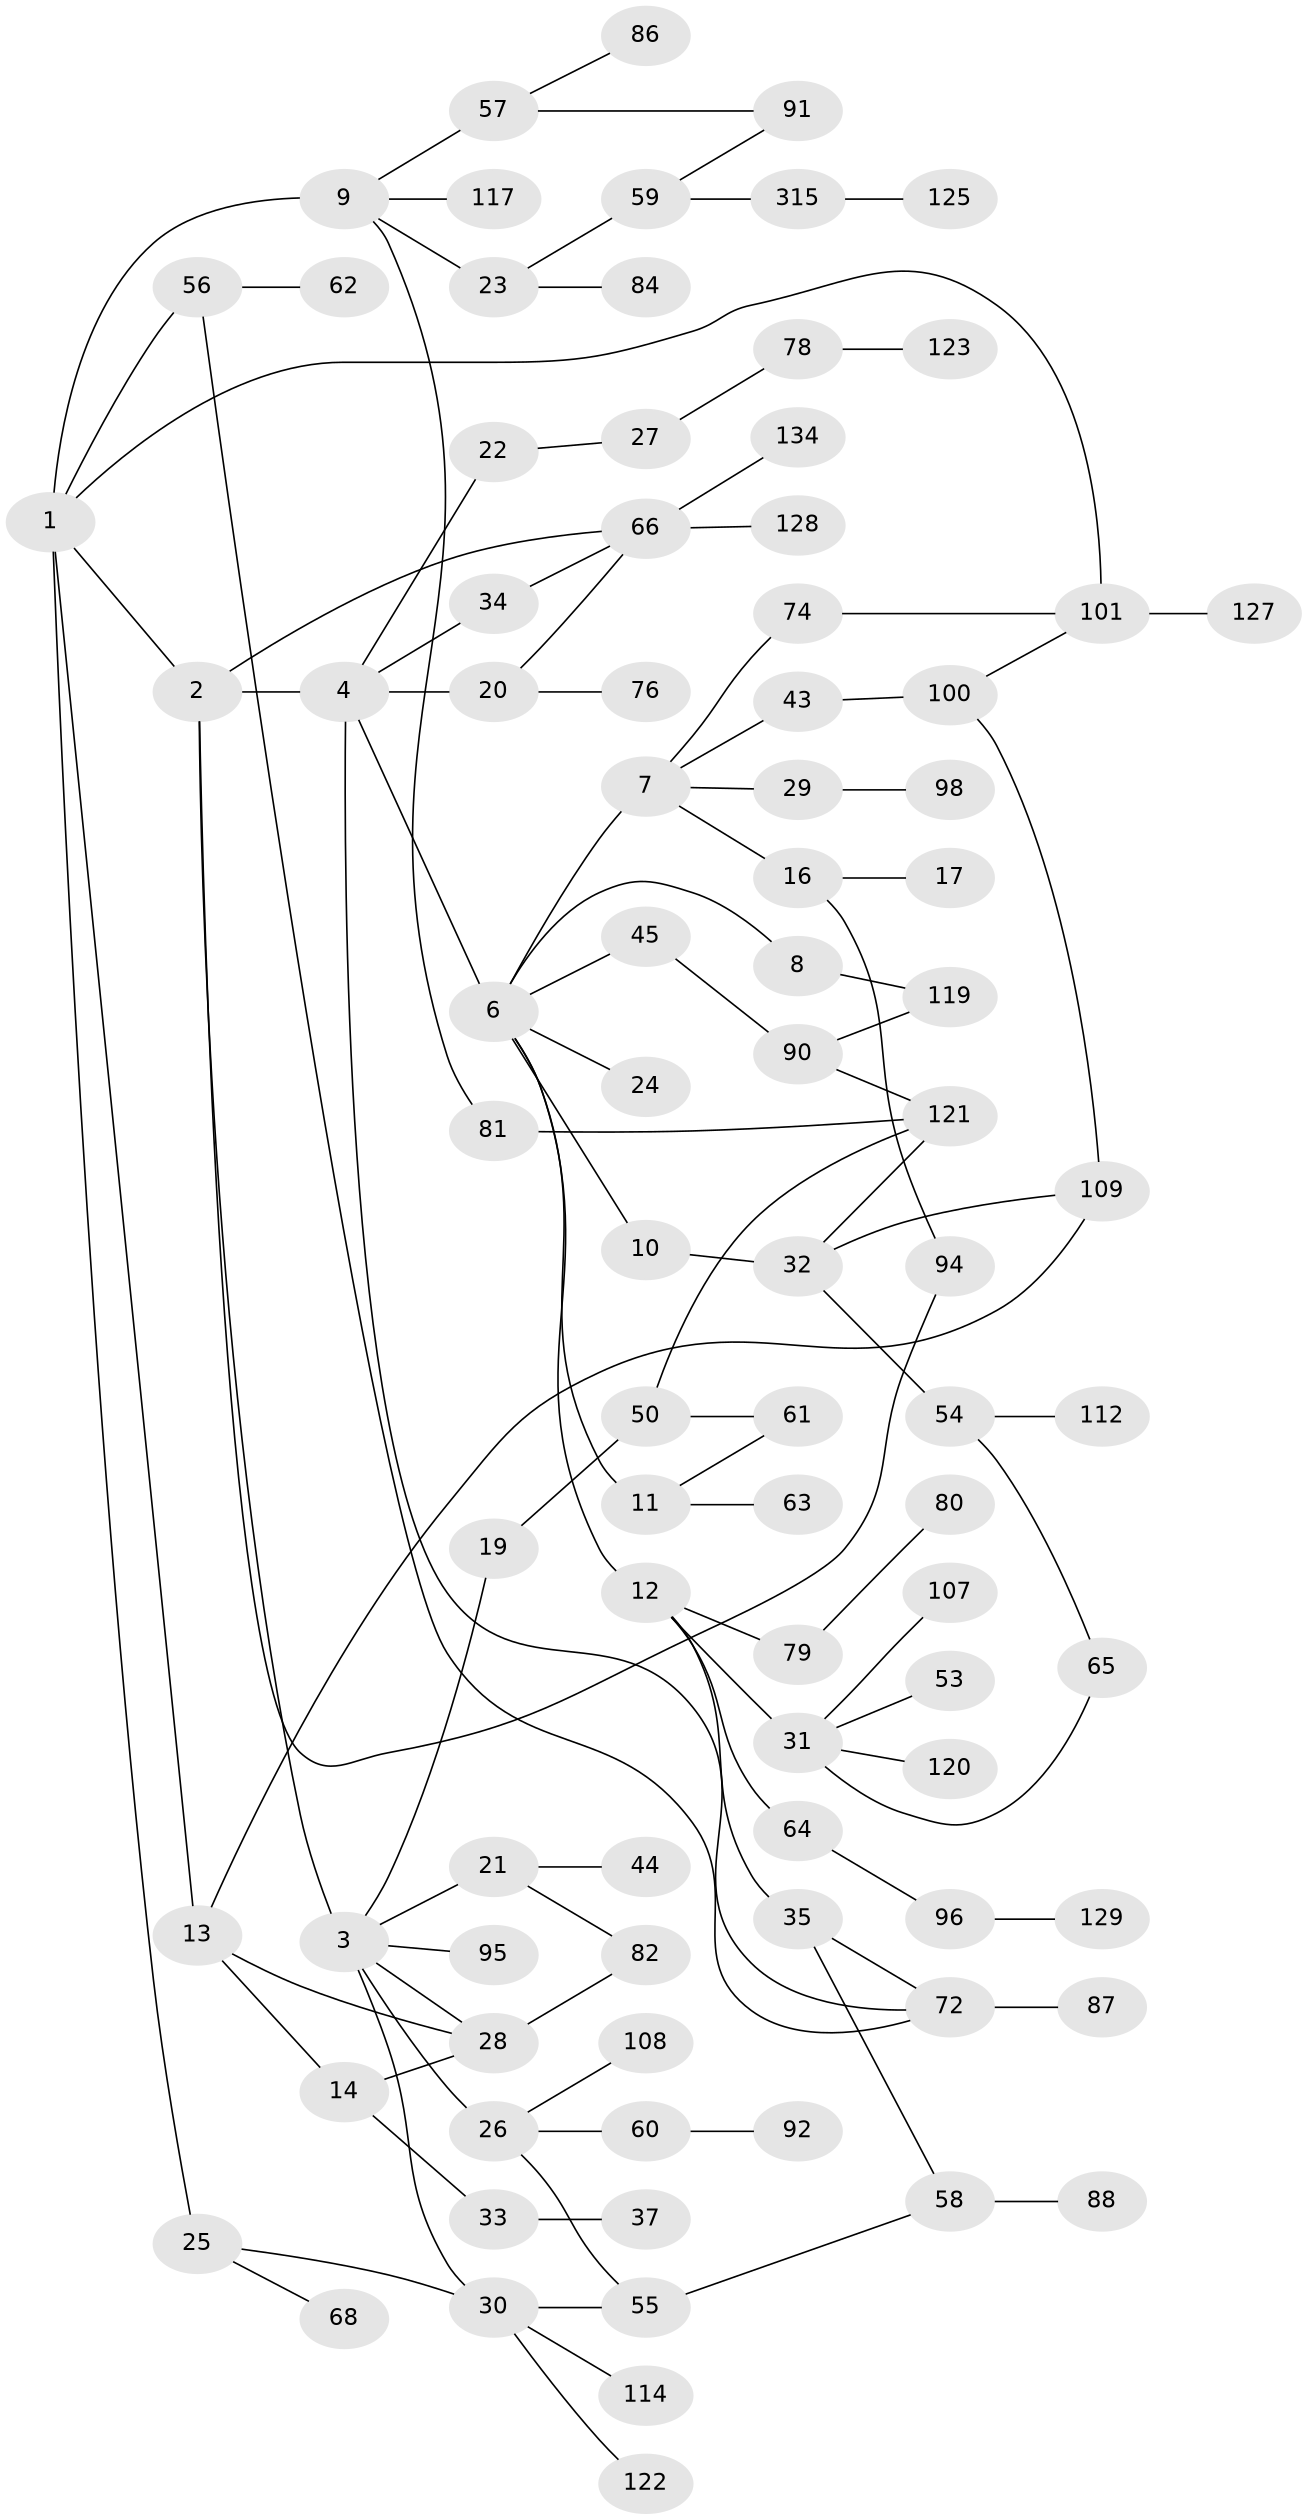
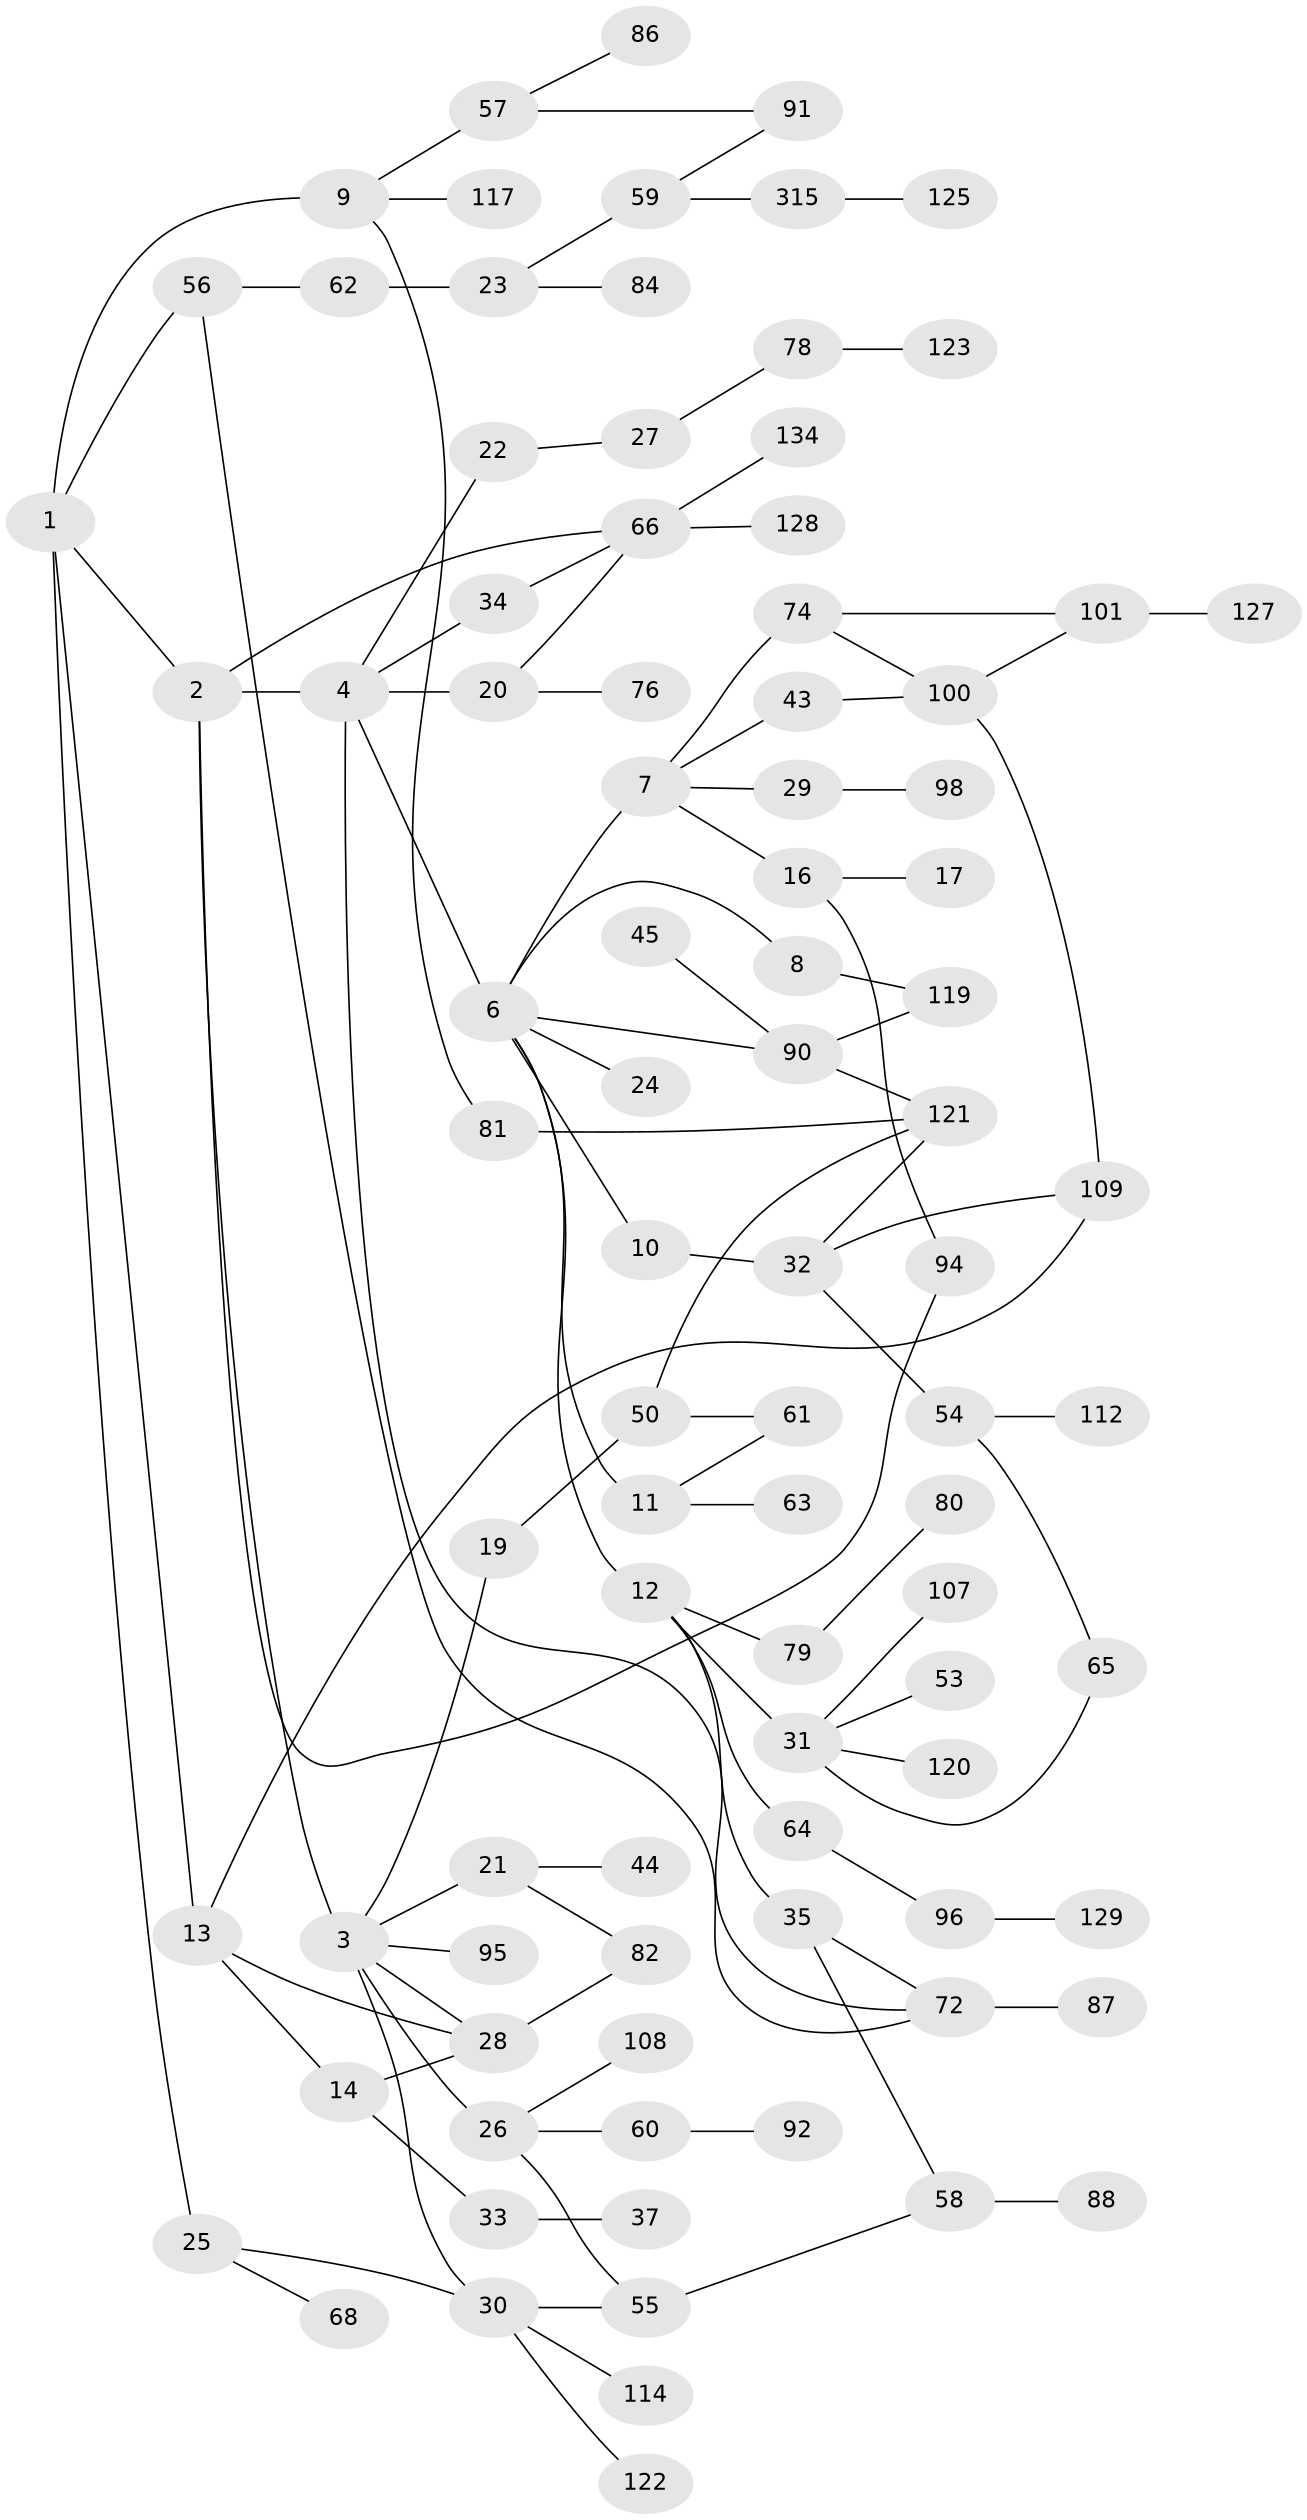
edge "9" -- "23": now "62" -- "23"
edge "1" -- "101": removed
edge "74" -- "100": added
edge "45" -- "6": now "90" -- "6"
